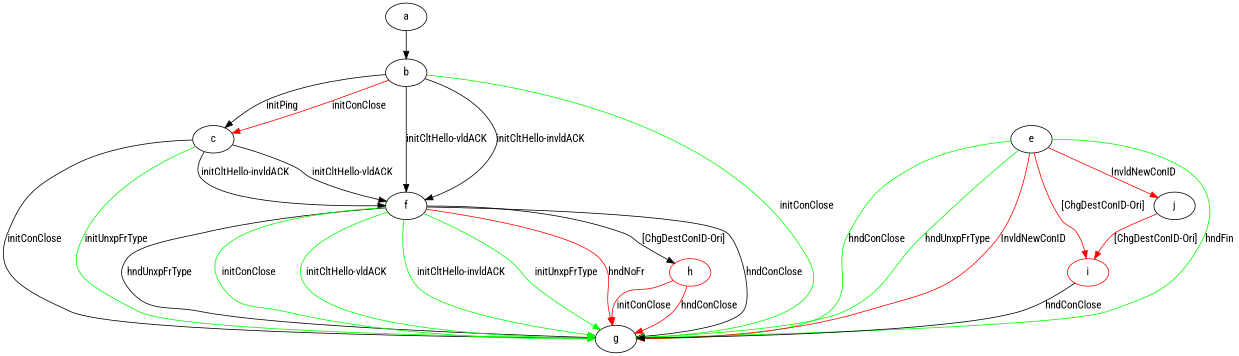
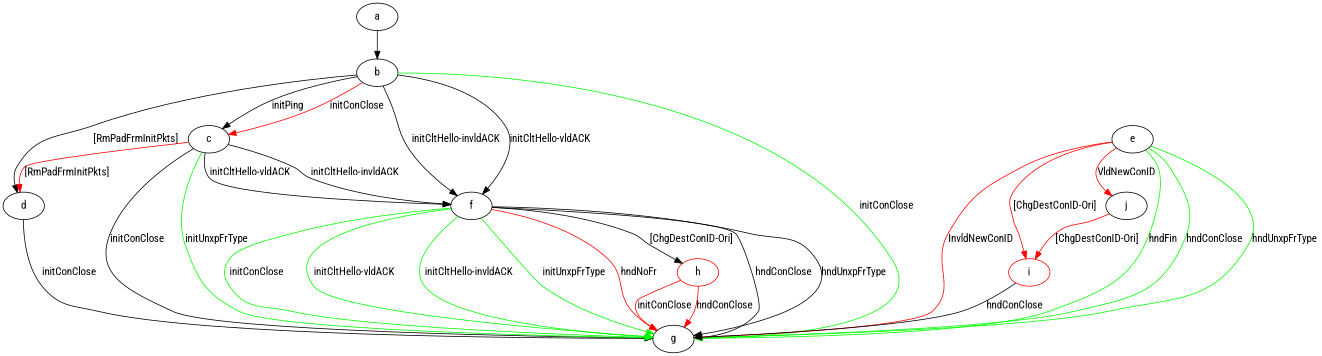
edge "e" -> "j": label "InvldNewConID " -> "VldNewConID "
node "d": added
